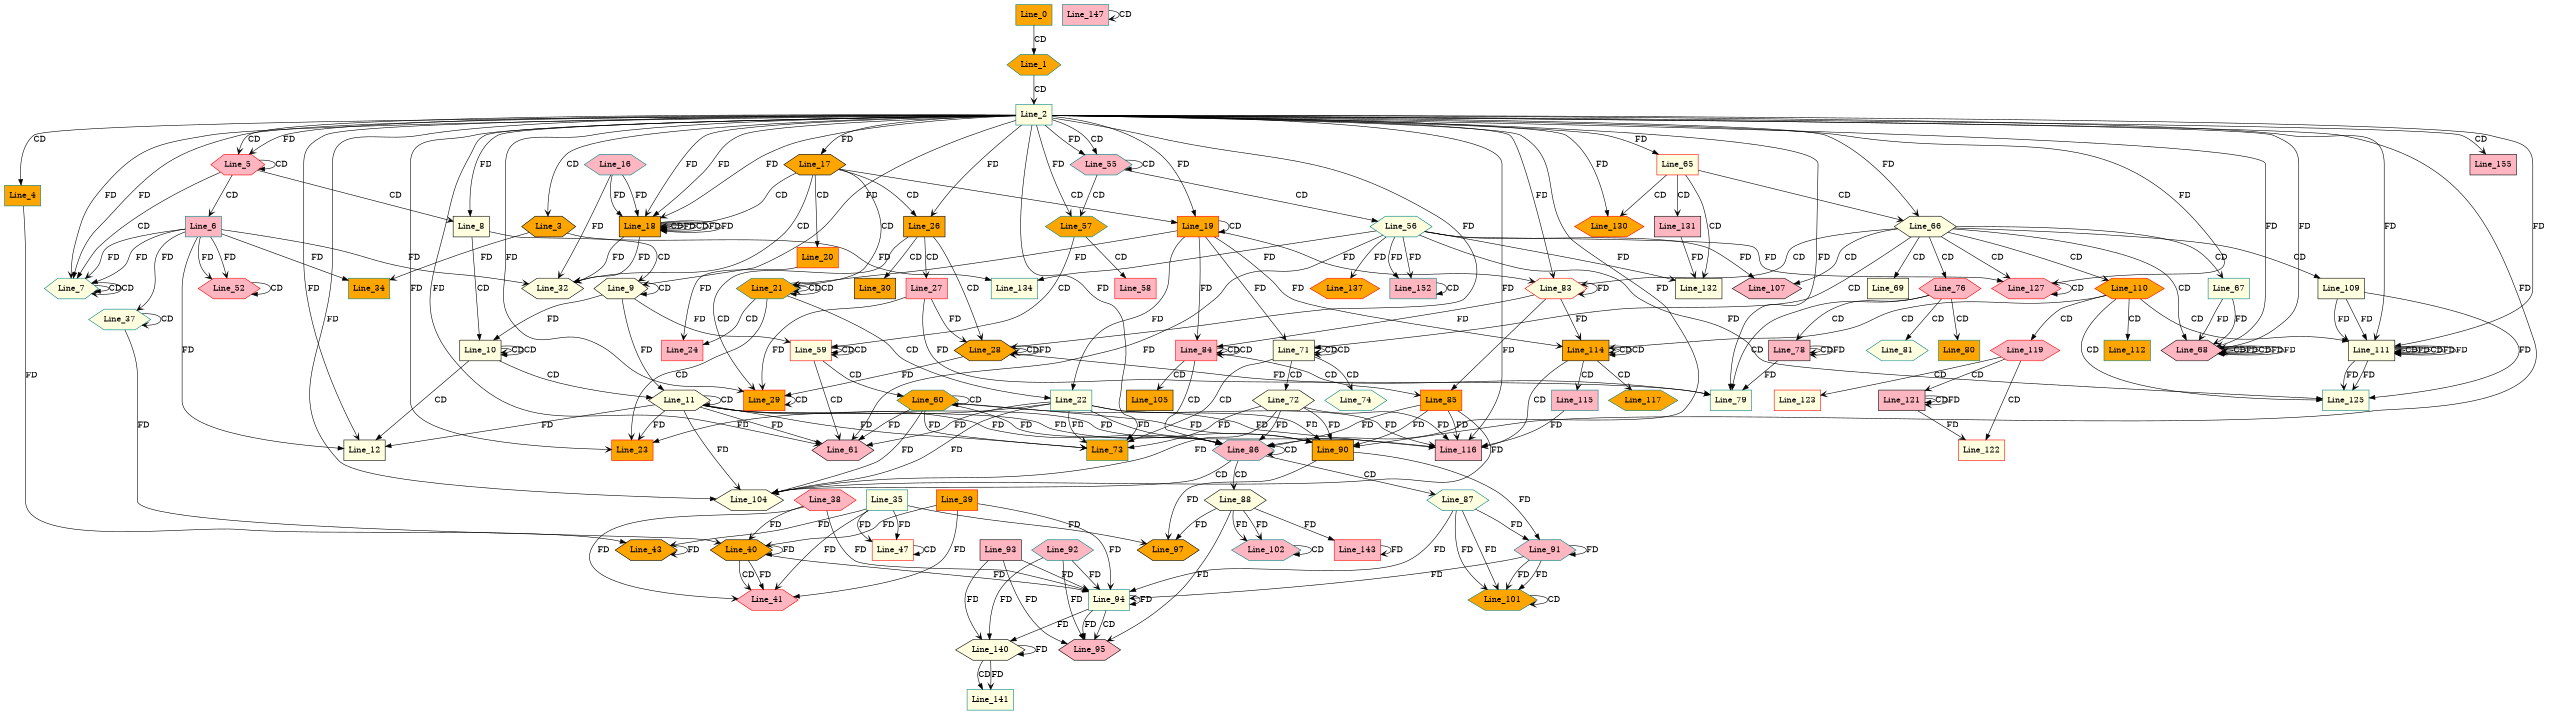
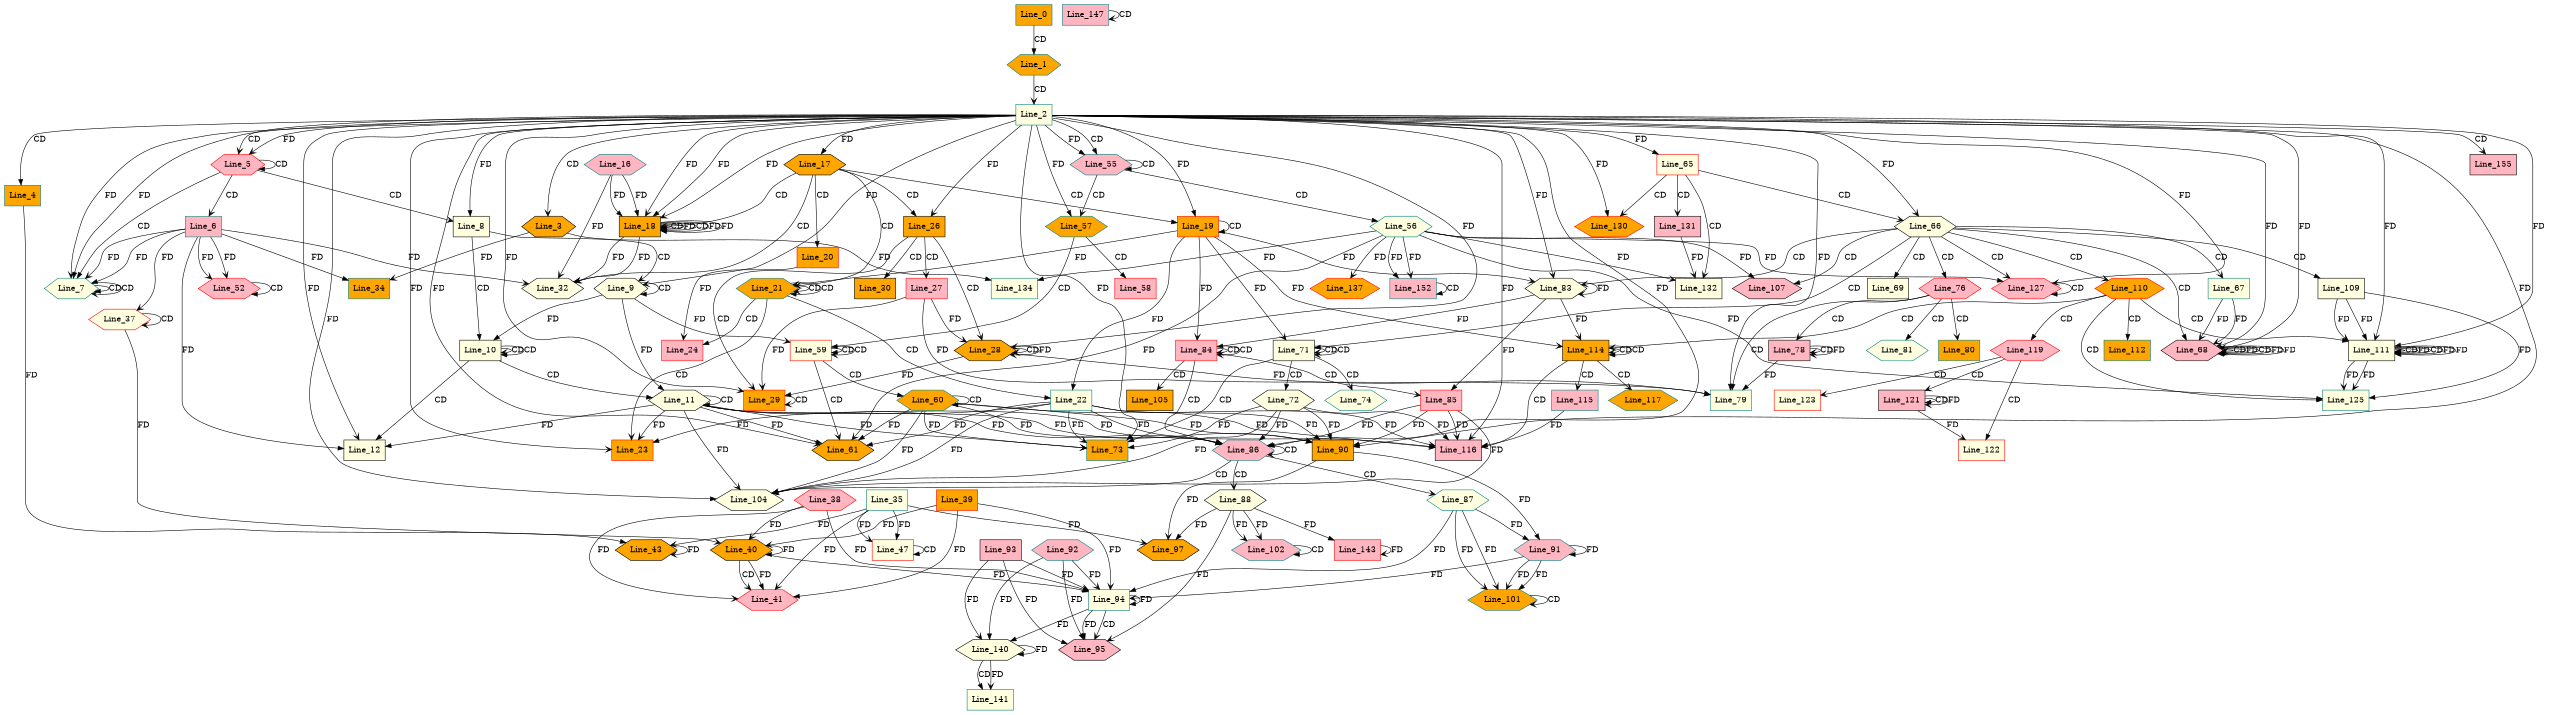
edge "Line_2" -> "Line_57": arrowhead vee -> normal
node "Line_83": color red -> black
node "Line_37": color teal -> red
node "Line_85": fillcolor orange -> lightpink
node "Line_61": fillcolor lightpink -> orange
